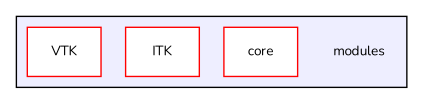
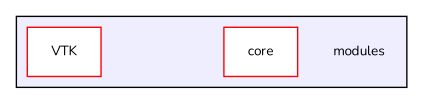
node "ITK": removed
